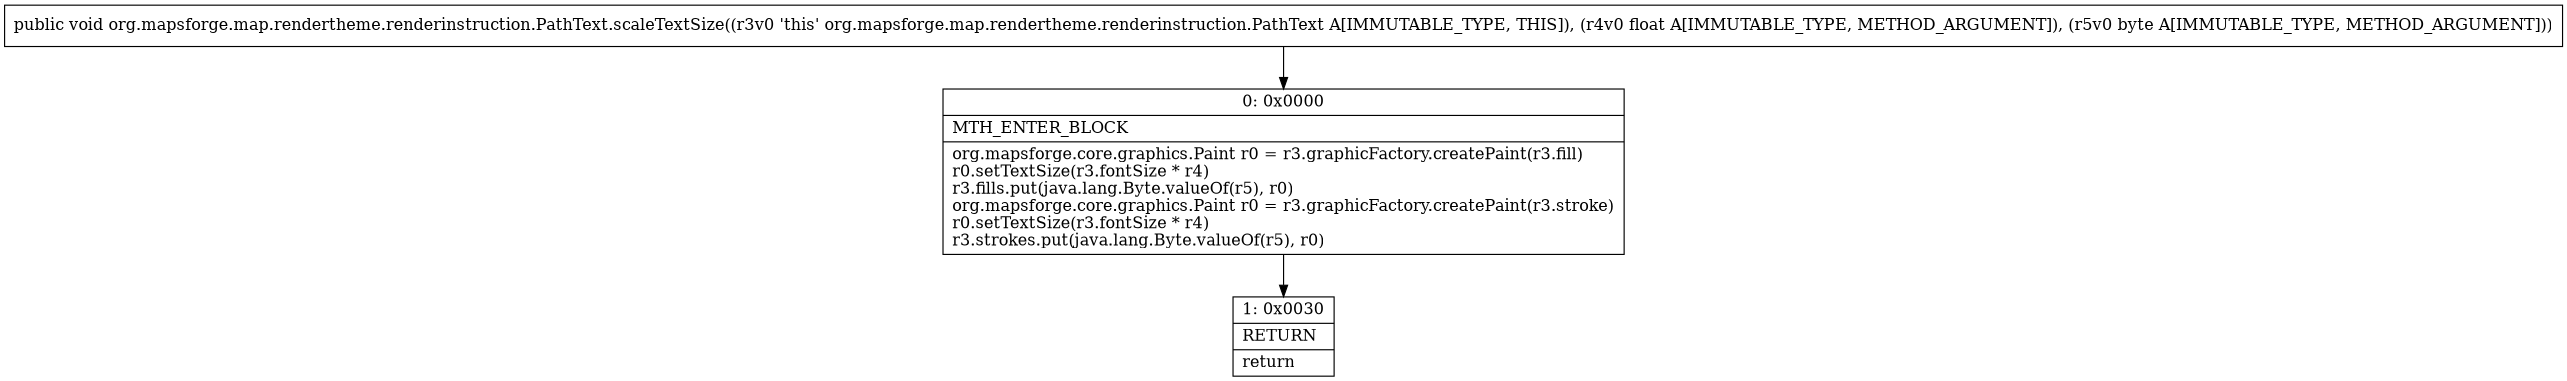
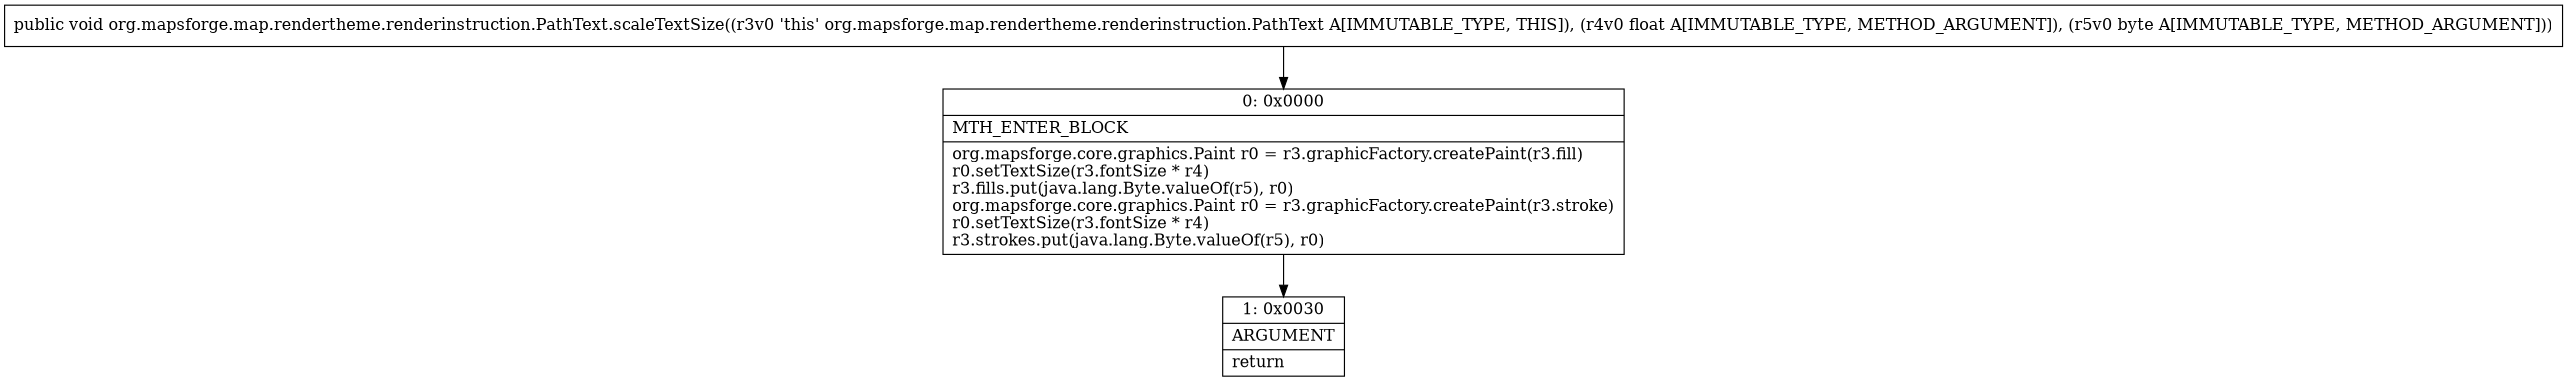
node "1: 0x0030": text "RETURN" -> "ARGUMENT"
